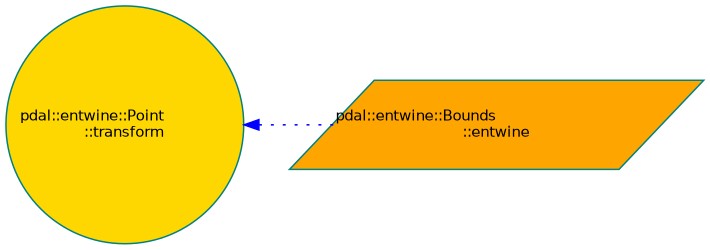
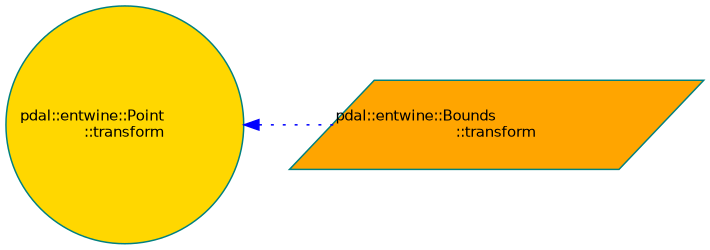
node "pdal::entwine::Bounds ::entwine": label "pdal::entwine::Bounds ::entwine" -> "pdal::entwine::Bounds ::transform"
